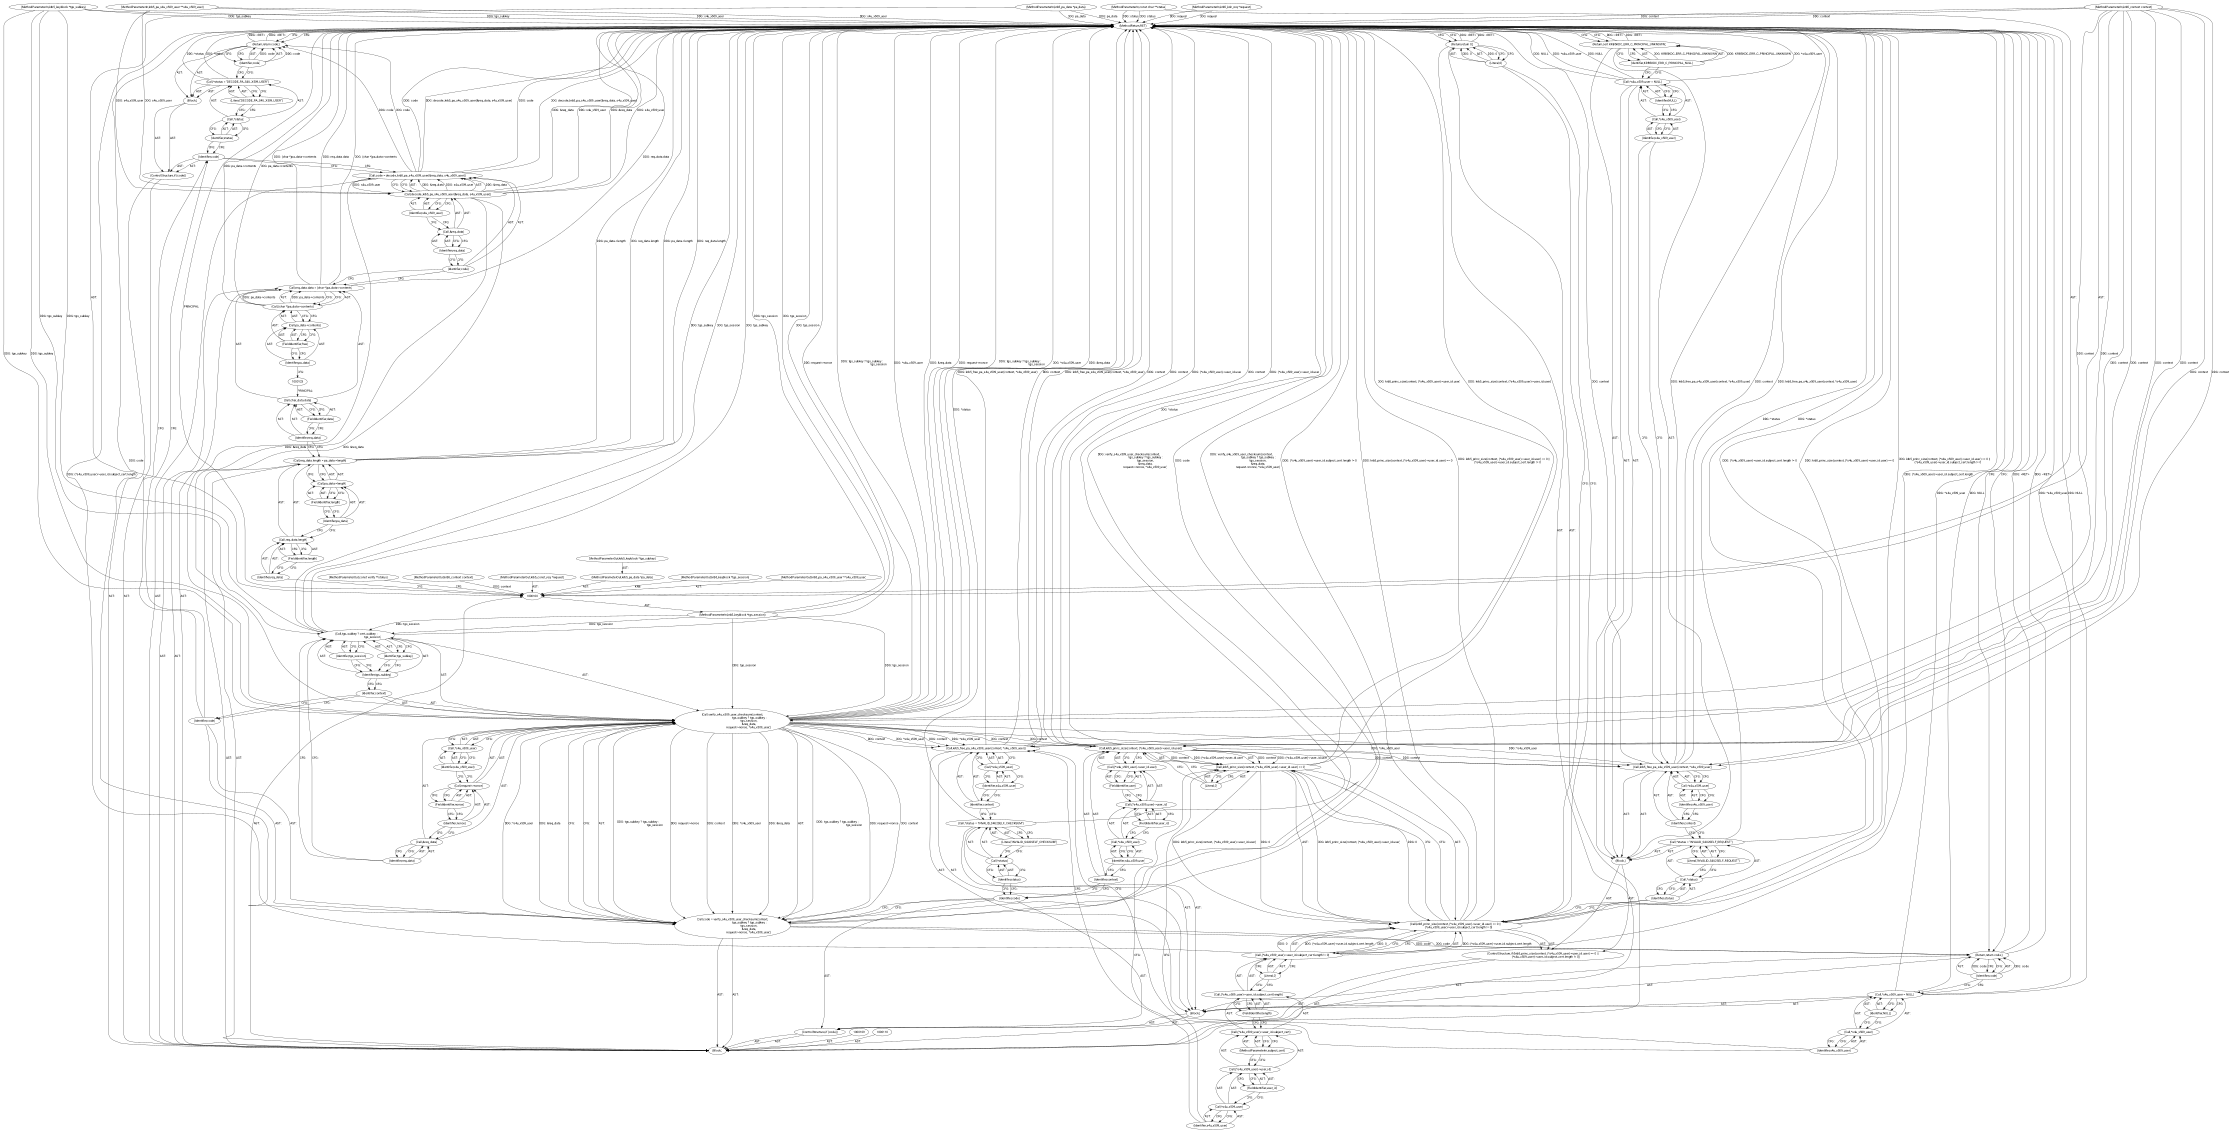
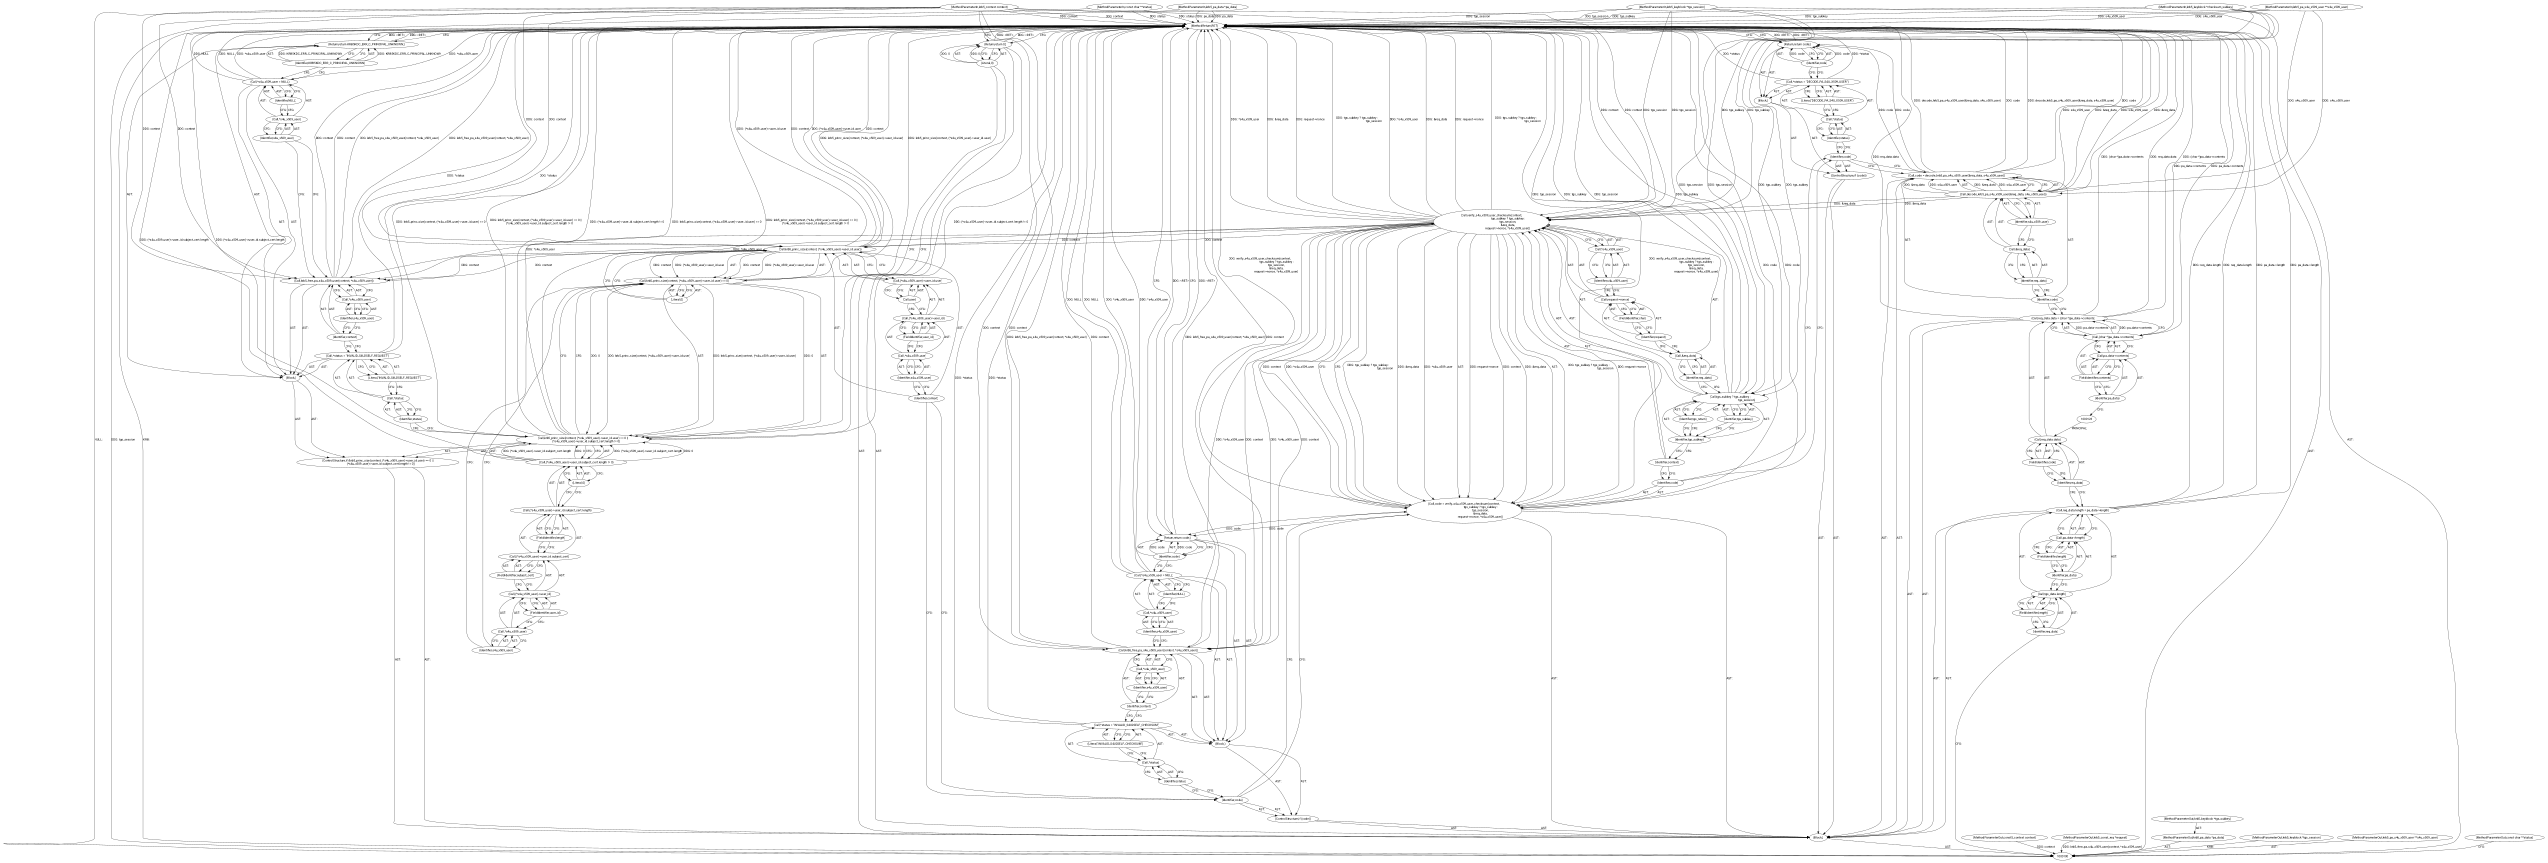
node "(MethodParameterIn,krb5_keyblock *tgs_subkey)": label "(MethodParameterIn,krb5_keyblock *tgs_subkey)" -> "(MethodParameterIn,krb5_keyblock *checksum_subkey)"
node "(MethodParameterIn,krb5_kdc_req *request)": removed
node "(Return,cert KRB5KDC_ERR_C_PRINCIPAL_UNKNOWN;)": label "(Return,cert KRB5KDC_ERR_C_PRINCIPAL_UNKNOWN;)" -> "(Return,return KRB5KDC_ERR_C_PRINCIPAL_UNKNOWN;)"
node "(Identifier,KRB5KDC_ERR_C_PRINCIPAL_NULL)": label "(Identifier,KRB5KDC_ERR_C_PRINCIPAL_NULL)" -> "(Identifier,KRB5KDC_ERR_C_PRINCIPAL_UNKNOWN)"
edge "(MethodParameterIn,krb5_pa_data *pa_data)" -> "1000100": label "AST: " -> "KRB: "
edge "(MethodParameterIn,const char **status)" -> "1000100": label "AST: " -> "DDG: tgs_session"
edge "(MethodParameterIn,krb5_context context)" -> "1000100": label "AST: " -> "NULL: "
edge "(MethodReturn,RET)" -> "1000100": label "PRINCIPAL: " -> "AST: "
node "(FieldIdentifier,free)": label "(FieldIdentifier,free)" -> "(FieldIdentifier,contents)"
node "(Call,char_data.data)": label "(Call,char_data.data)" -> "(Call,req_data.data)"
node "(FieldIdentifier,data)": label "(FieldIdentifier,data)" -> "(FieldIdentifier,code)"
node "(Call,req_data.length)": label "(Call,req_data.length)" -> "(Call,tgs_data.length)"
node "(MethodParameterOut,const verify **status)": label "(MethodParameterOut,const verify **status)" -> "(MethodParameterOut,const char **status)"
node "(MethodParameterOut,krb5_context context)": label "(MethodParameterOut,krb5_context context)" -> "(MethodParameterOut,const5_context context)"
edge "(MethodParameterOut,krb5_const_req *request)" -> "1000100": label "AST: " -> "DDG: krb5_free_pa_s4u_x509_user(context, *s4u_x509_user)"
edge "1000100" -> "(MethodParameterIn,krb5_keyblock *tgs_session)": reversed
node "(Call,tgs_subkey ? cert_subkey : tgs_session)": label "(Call,tgs_subkey ? cert_subkey : tgs_session)" -> "(Call,tgs_subkey ? tgs_subkey : tgs_session)"
node "(Identifier,tgs_session)": label "(Identifier,tgs_session)" -> "(Identifier,tgs_return)"
node "(FieldIdentifier,user)": label "(FieldIdentifier,user)" -> "(Call,user)"
node "(FieldIdentifier,nonce)": label "(FieldIdentifier,nonce)" -> "(FieldIdentifier,char)"
node "(Identifier,nonce)": label "(Identifier,nonce)" -> "(Identifier,request)"
node "1000109": removed
node "1000110": removed
node "(MethodParameterIn,subject_cert)": label "(MethodParameterIn,subject_cert)" -> "(FieldIdentifier,subject_cert)"
